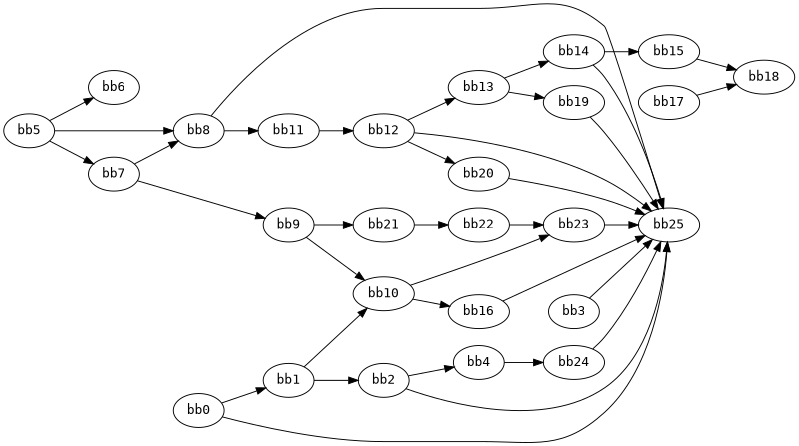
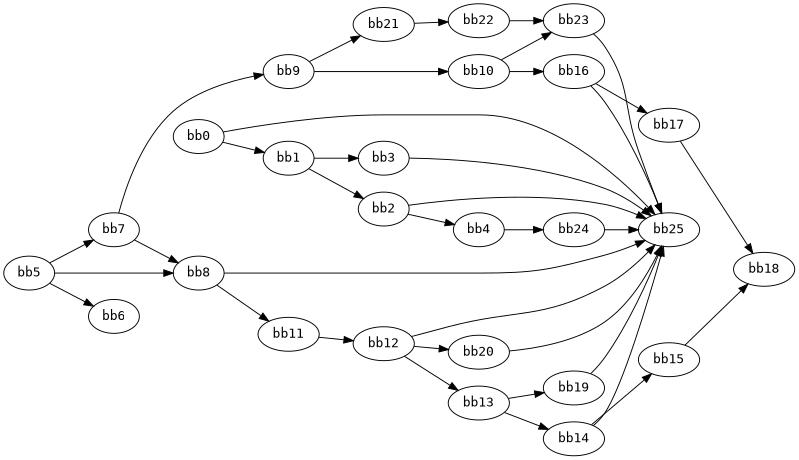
edge "bb16" -> "bb17": added
edge "bb1" -> "bb10": now "bb1" -> "bb3"
